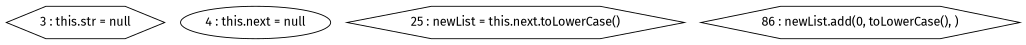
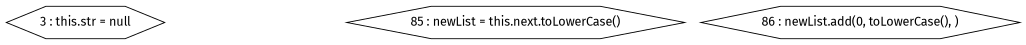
node "4 : this.next = null": removed
node "25 : newList = this.next.toLowerCase()": label "25 : newList = this.next.toLowerCase()" -> "85 : newList = this.next.toLowerCase()"
